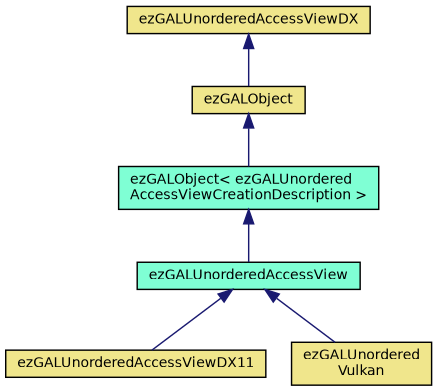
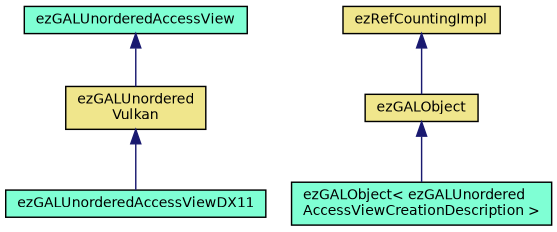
node "ezGALUnorderedAccessViewDX": label "ezGALUnorderedAccessViewDX" -> "ezRefCountingImpl"
edge "ezGALUnorderedAccessView" -> "ezGALObject< ezGALUnordered AccessViewCreationDescription >": removed
edge "ezGALUnorderedAccessViewDX11" -> "ezGALUnorderedAccessView": now "ezGALUnorderedAccessViewDX11" -> "ezGALUnordered Vulkan"
node "ezGALUnorderedAccessViewDX11": fillcolor khaki -> aquamarine
